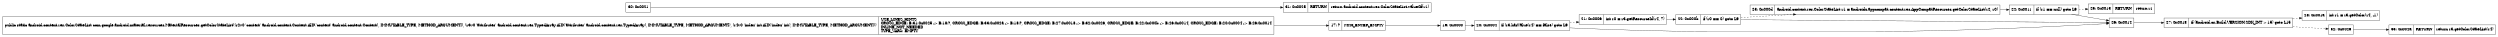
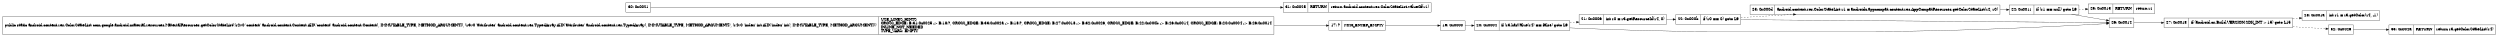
node "21: 0x0006": text "int r0 = r3.getResourceId(r4, 7)" -> "int r0 = r3.getResourceId(r4, 0)"
